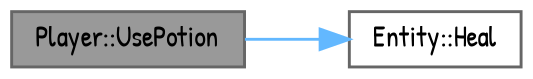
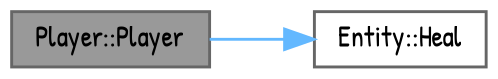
node "Player::UsePotion": label "Player::UsePotion" -> "Player::Player"
